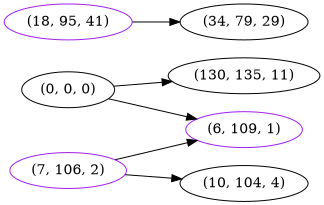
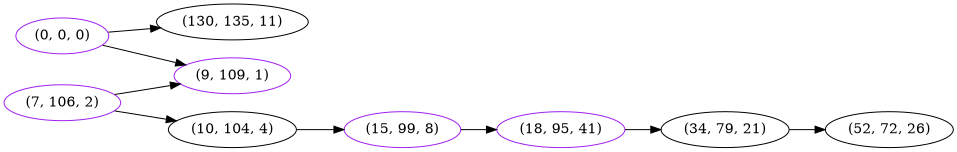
node "(34, 79, 29)": label "(34, 79, 29)" -> "(34, 79, 21)"
node "(0, 0, 0)": color black -> purple
node "(6, 109, 1)": label "(6, 109, 1)" -> "(9, 109, 1)"
node "(15, 99, 8)": added
node "(52, 72, 26)": added
